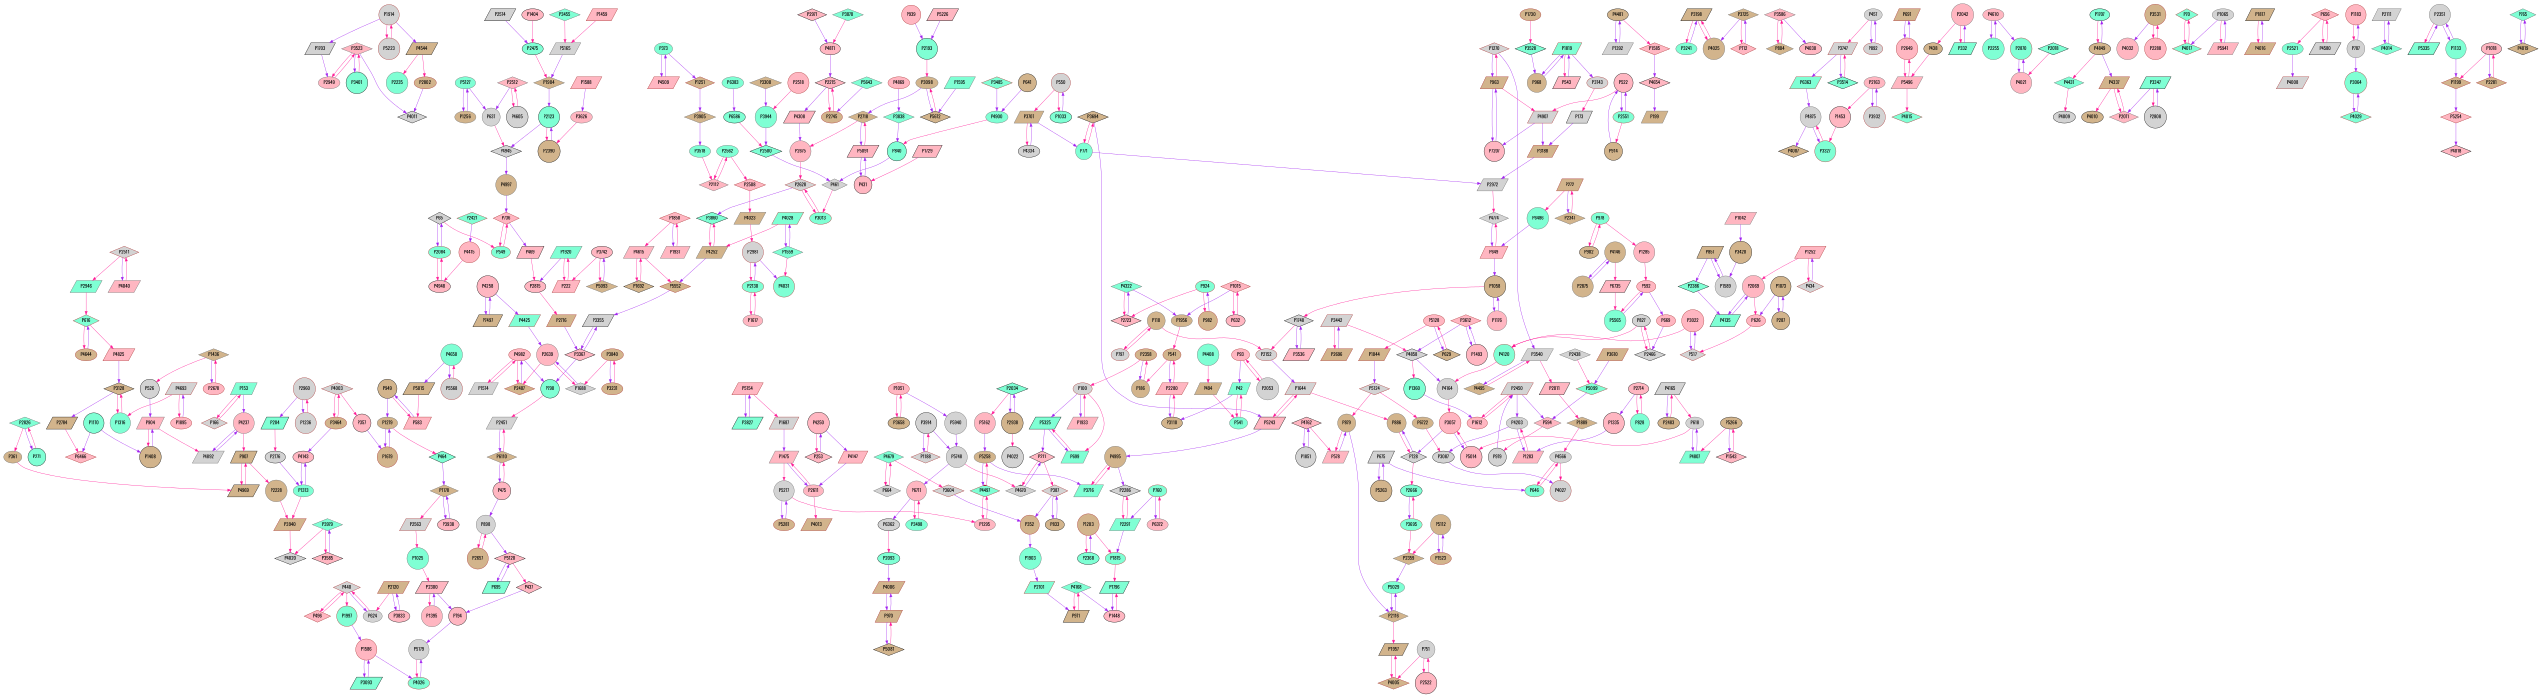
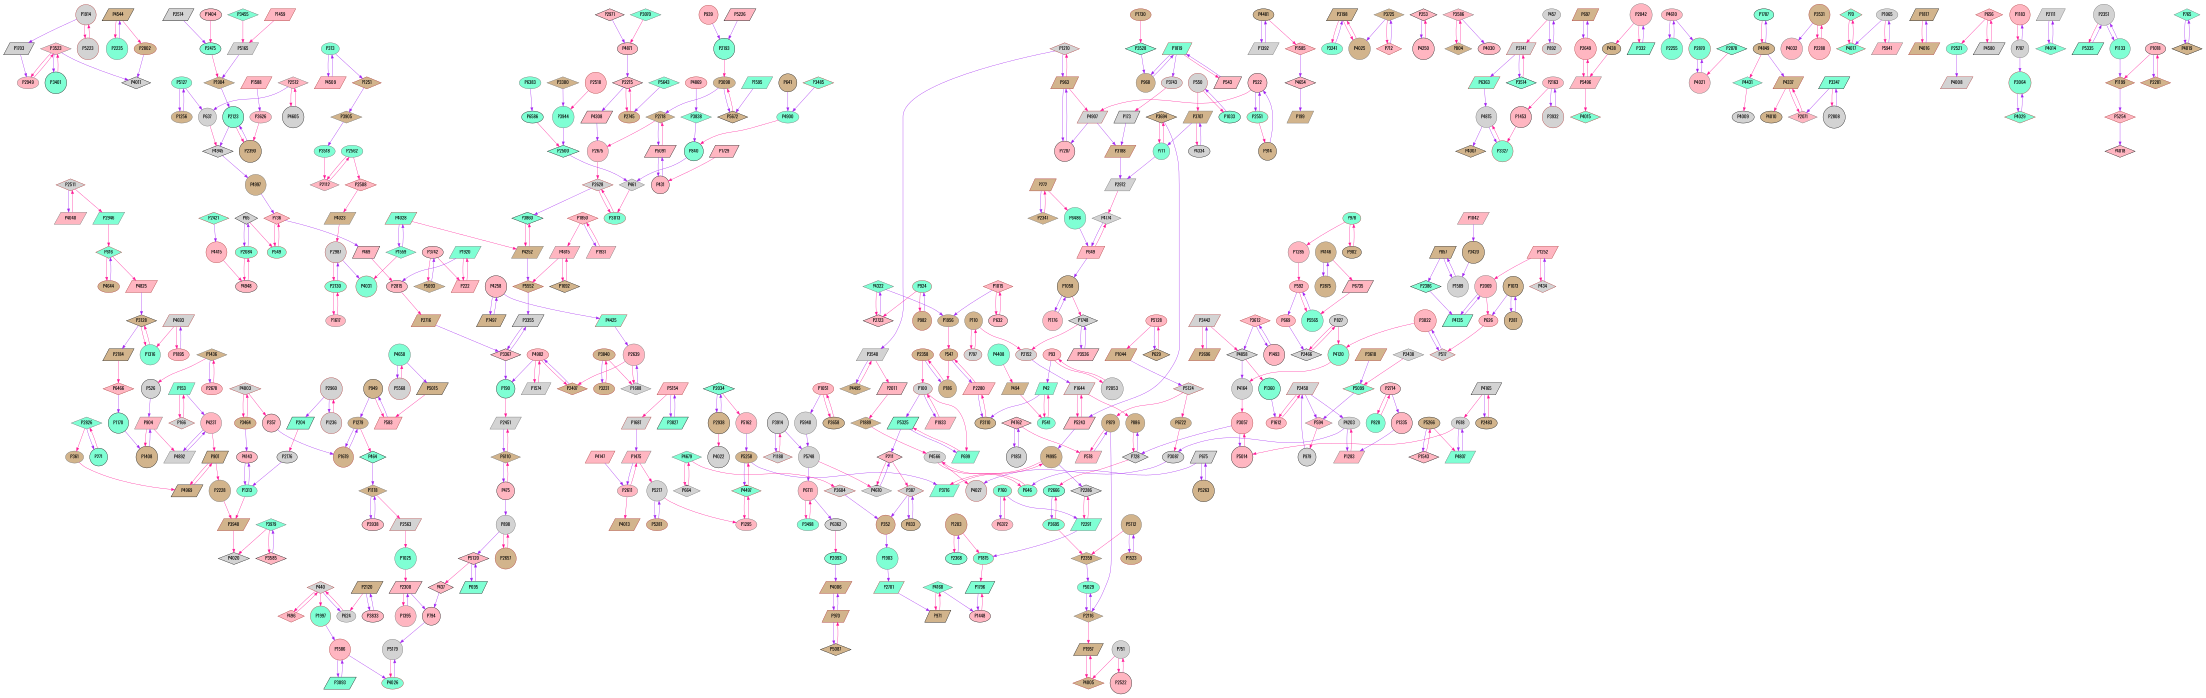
edge "P1914" -> "P4544": now "P2235" -> "P4544"
edge "P4250" -> "P4147": removed
edge "P1170" -> "P6466": reversed
node "P2120": color brown -> black
